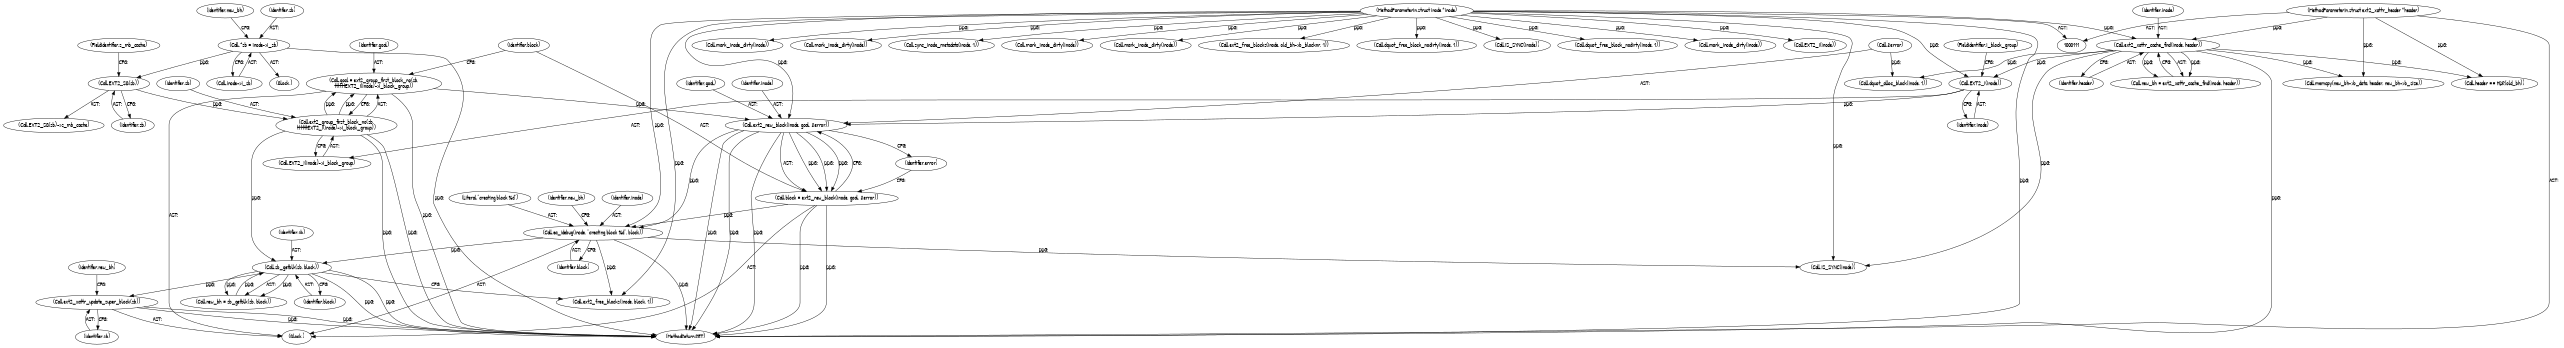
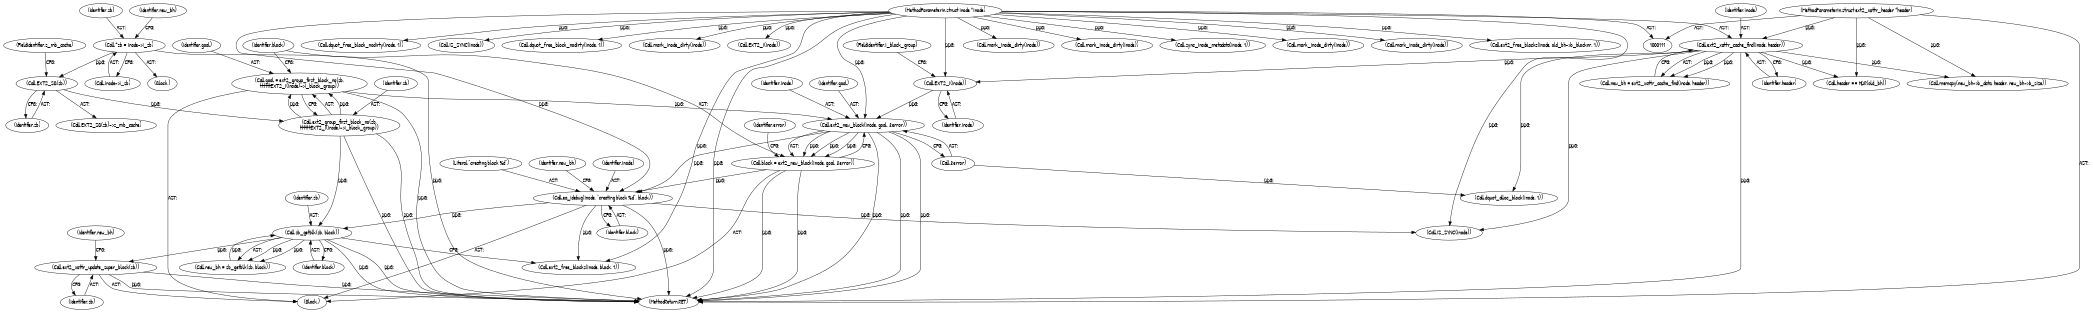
edge "(MethodParameterIn,struct inode *inode)" -> "(Call,ext2_xattr_cache_find(inode, header))": label "DDG: " -> "AST: "
edge "(Call,ext2_new_block(inode, goal, &error))" -> "(Identifier,error)": now "(Call,ext2_new_block(inode, goal, &error))" -> "(Call,&error)"
node "(Call,EXT2_I(inode)->i_block_group)": removed
